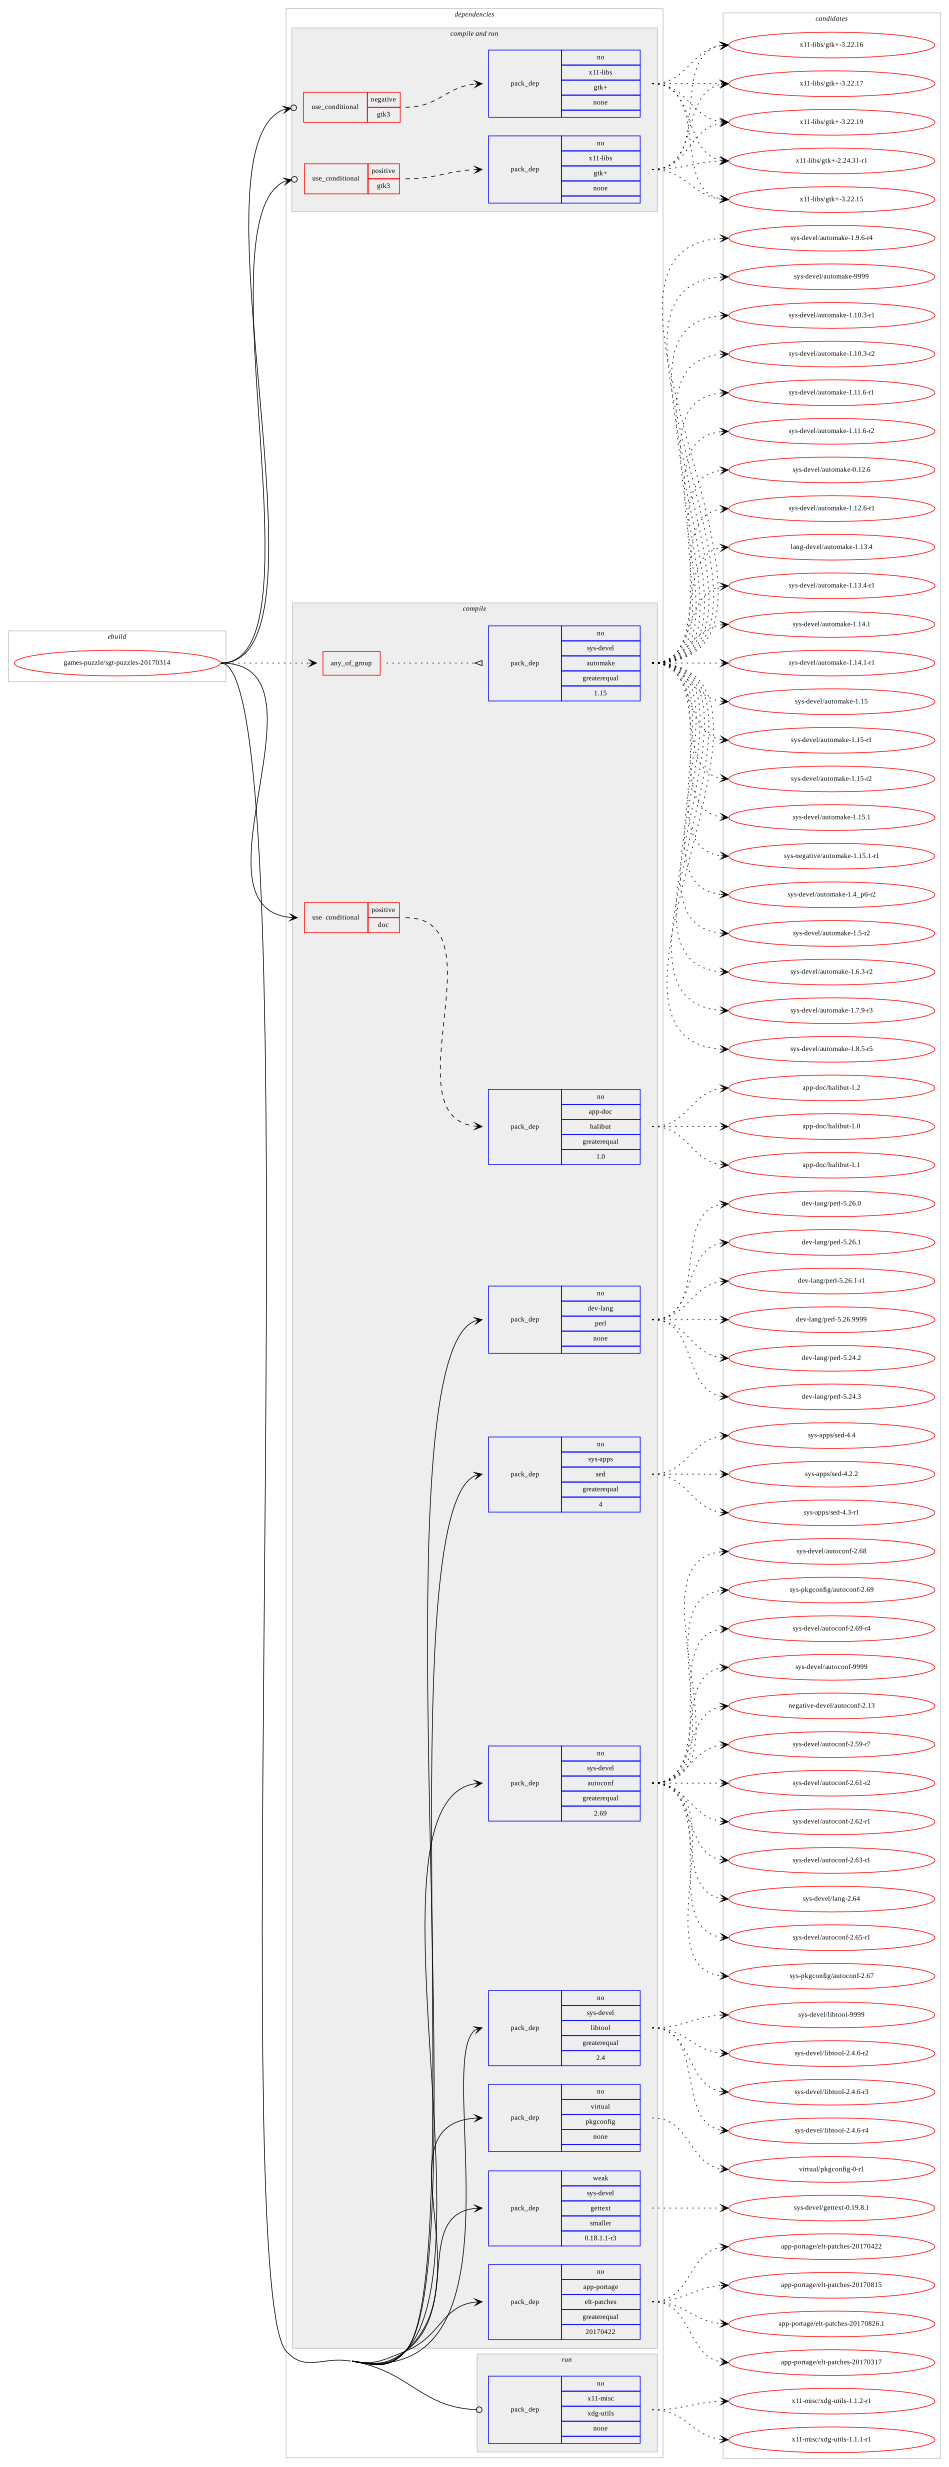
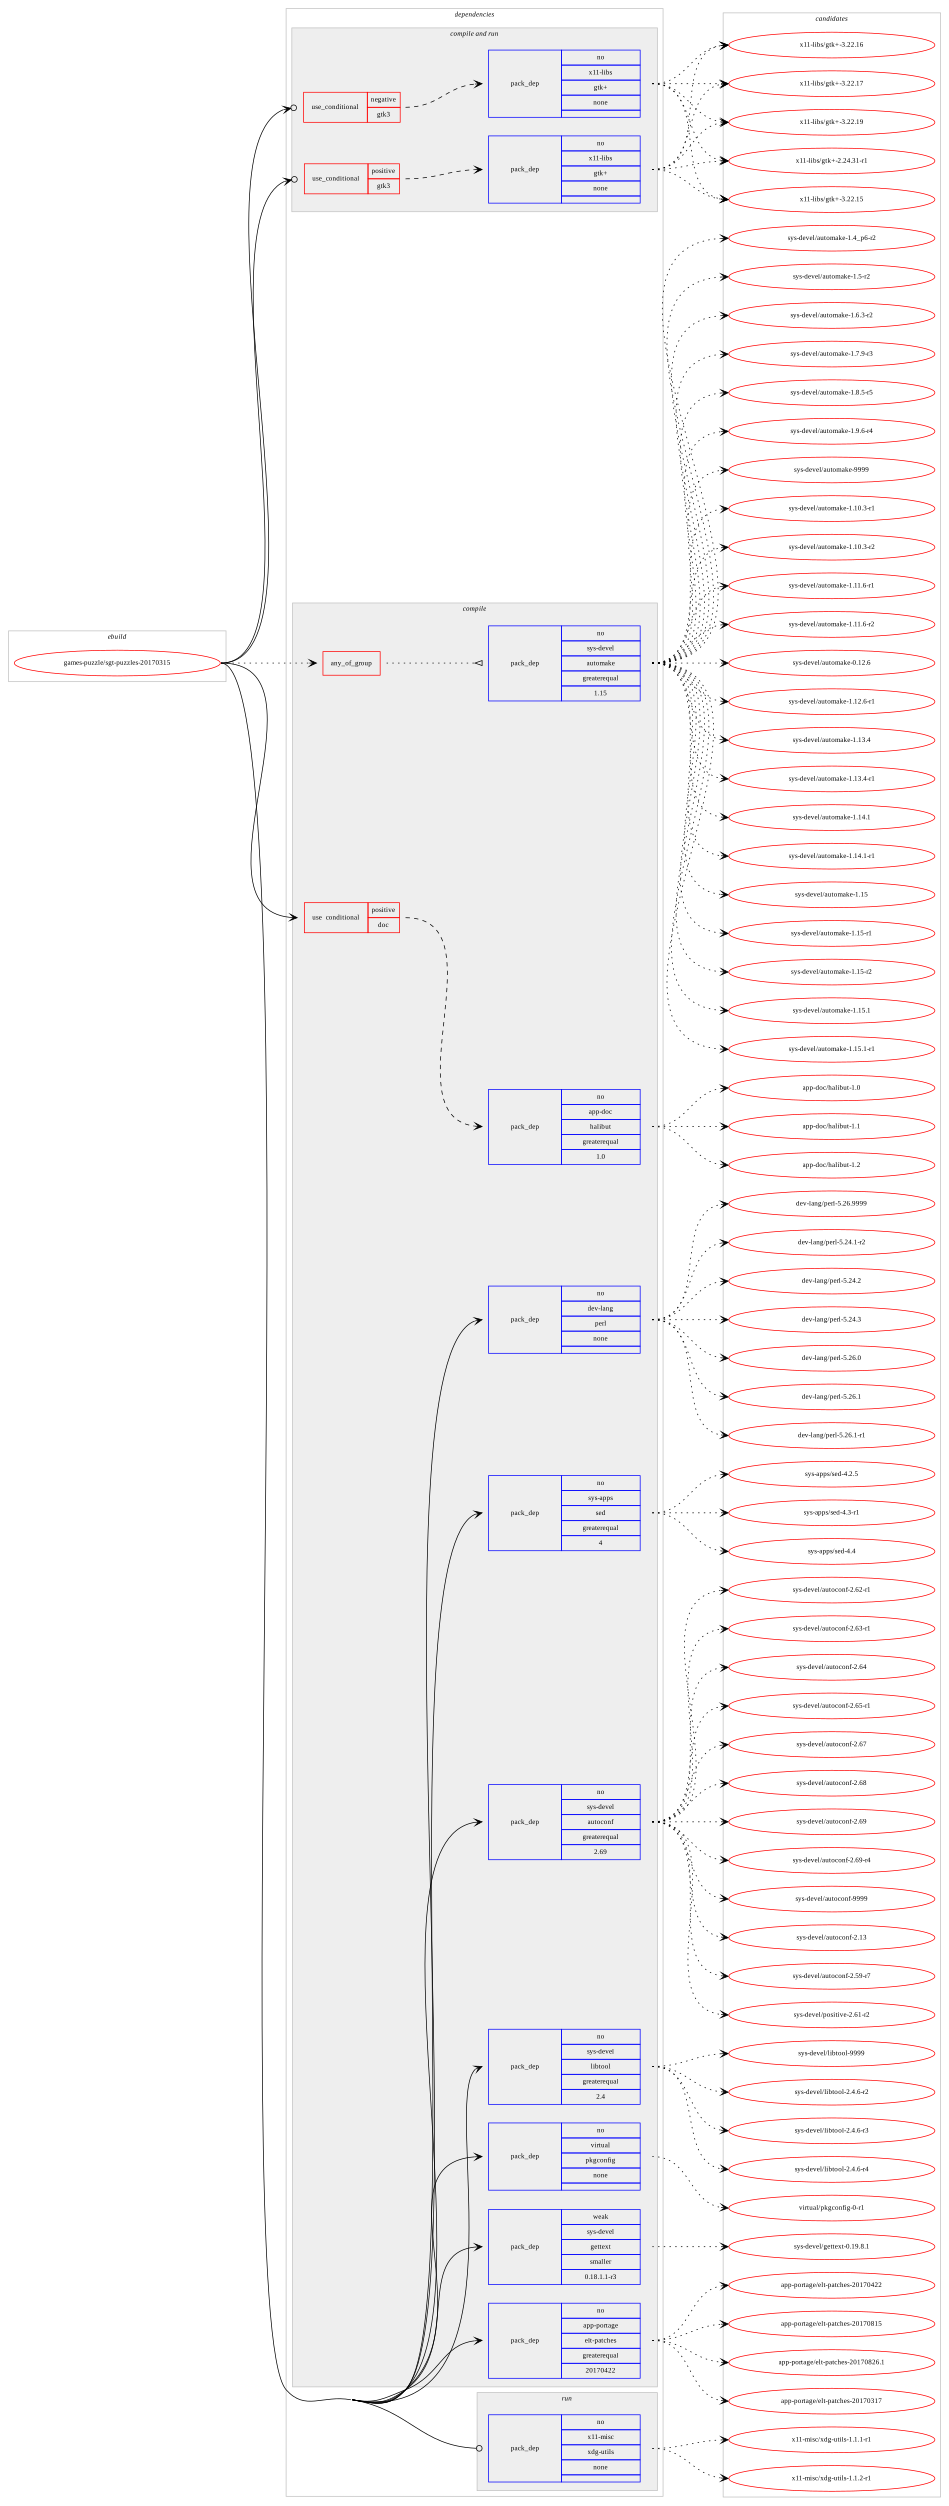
node "lang-devel/automake-1.13.4": label "lang-devel/automake-1.13.4" -> "sys-devel/automake-1.13.4"
node "games-puzzle/sgt-puzzles-20170314": label "games-puzzle/sgt-puzzles-20170314" -> "games-puzzle/sgt-puzzles-20170315"
node "sys-negative/automake-1.15.1-r1": label "sys-negative/automake-1.15.1-r1" -> "sys-devel/automake-1.15.1-r1"
node "dev-lang/perl-5.24.1-r2": added
node "sys-apps/sed-4.2.2": label "sys-apps/sed-4.2.2" -> "sys-apps/sed-4.2.5"
node "sys-pkgconfig/autoconf-2.69": label "sys-pkgconfig/autoconf-2.69" -> "sys-devel/autoconf-2.69"
node "negative-devel/autoconf-2.13": label "negative-devel/autoconf-2.13" -> "sys-devel/autoconf-2.13"
node "sys-devel/autoconf-2.61-r2": label "sys-devel/autoconf-2.61-r2" -> "sys-devel/positive-2.61-r2"
node "sys-devel/lang-2.64": label "sys-devel/lang-2.64" -> "sys-devel/autoconf-2.64"
node "sys-pkgconfig/autoconf-2.67": label "sys-pkgconfig/autoconf-2.67" -> "sys-devel/autoconf-2.67"
